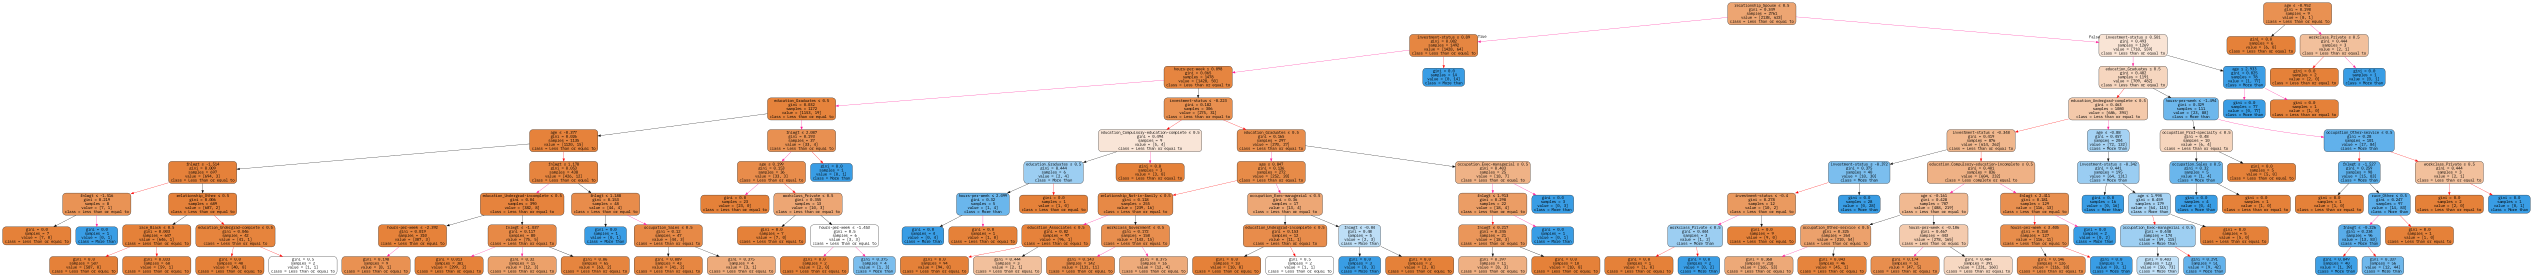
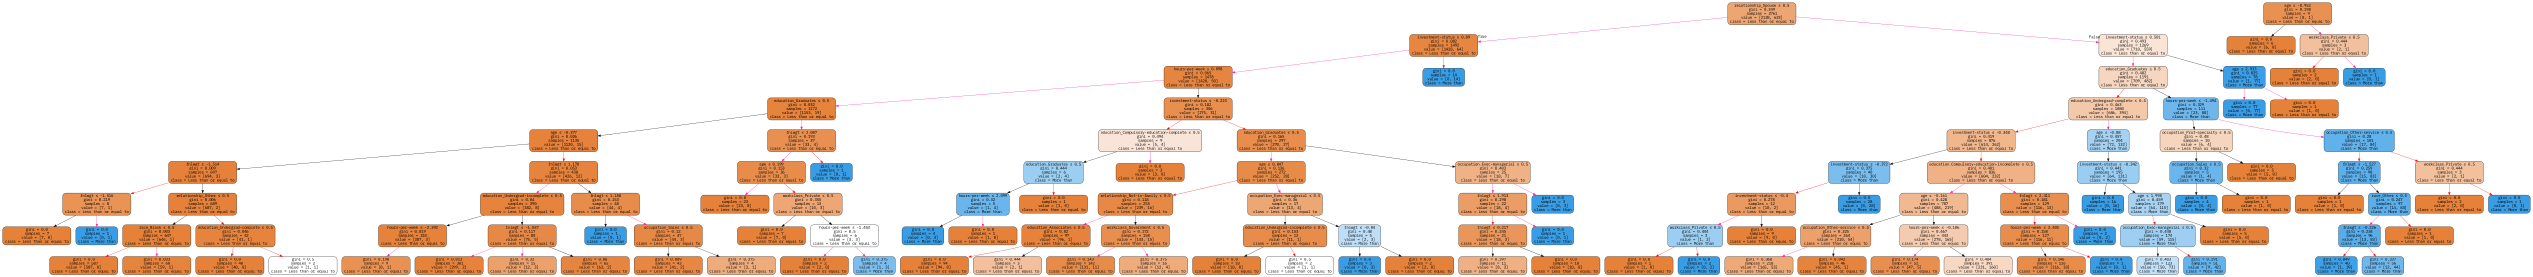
node "education_Compulsory-education-incomplete ≤ 0.5": text "class = Less complete or equal to" -> "class = Less than or equal to"
edge "race_Black ≤ 0.5" -> "gini = 0.033": color red -> deeppink
